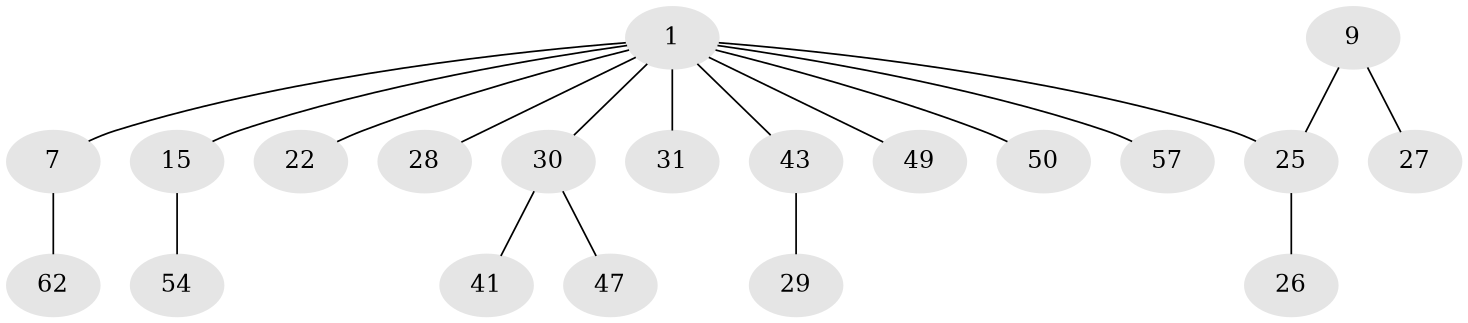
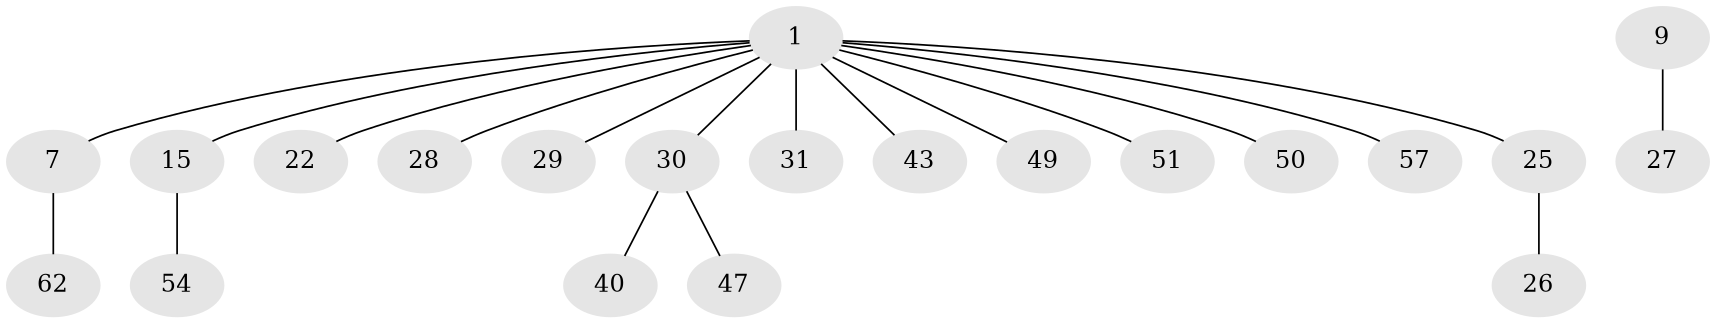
edge "9" -- "25": removed
node "51": added
edge "43" -- "29": now "1" -- "29"
node "41": label "41" -> "40"
